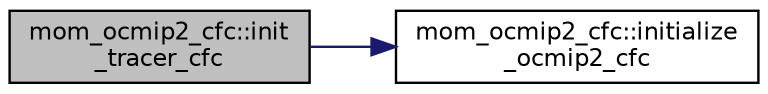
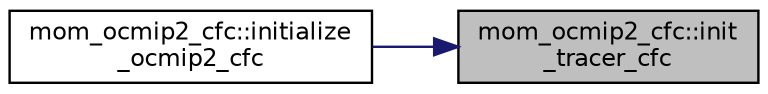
edge "mom_ocmip2_cfc::init _tracer_cfc" -> "mom_ocmip2_cfc::initialize _ocmip2_cfc": reversed
